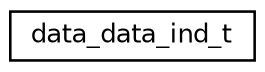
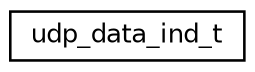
node "data_data_ind_t": label "data_data_ind_t" -> "udp_data_ind_t"
